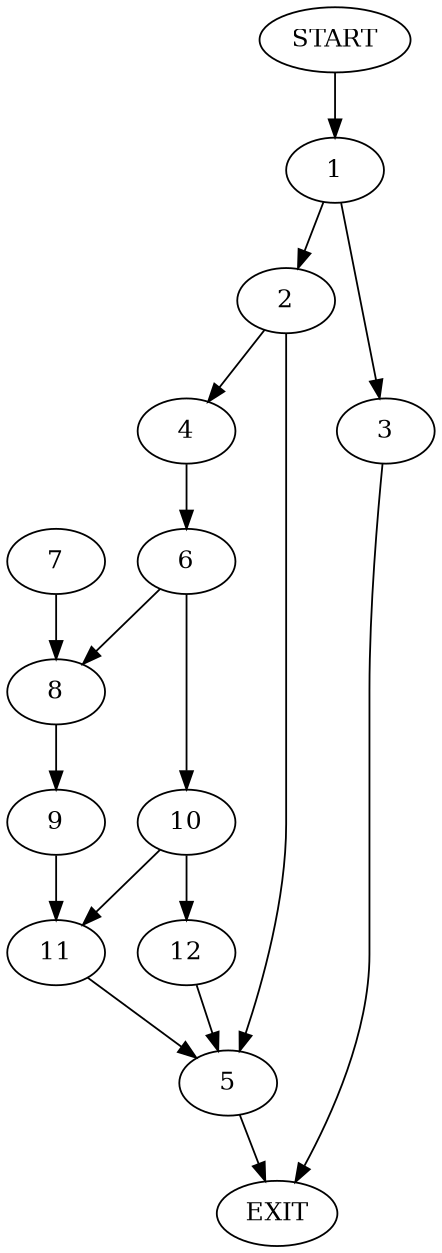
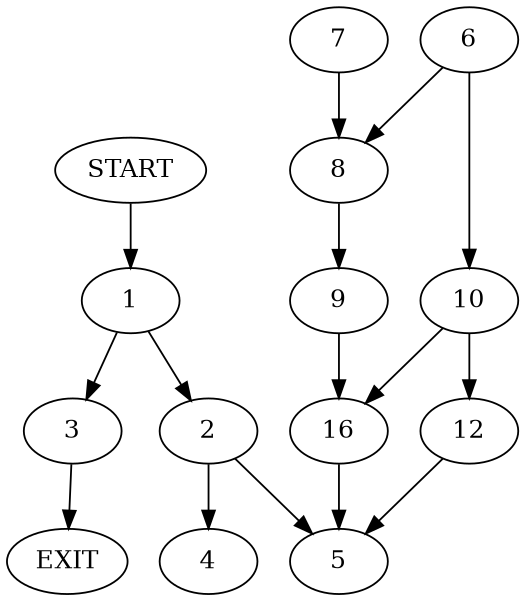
edge "4" -> "6": removed
node "11": label "11" -> "16"
edge "5" -> "EXIT": removed
